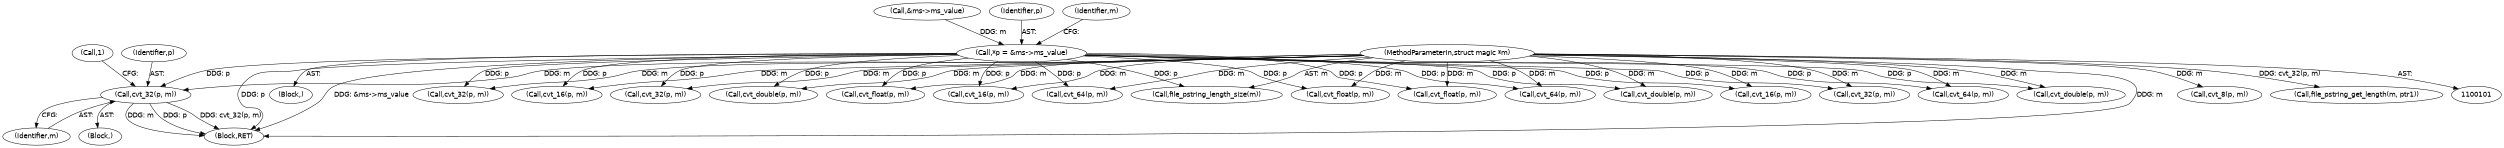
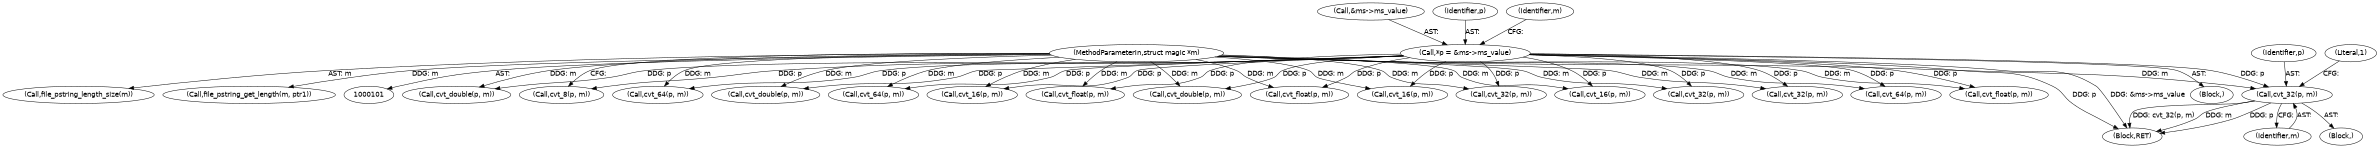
edge "(Call,&ms->ms_value)" -> "(Call,*p = &ms->ms_value)": label "DDG: m" -> "AST: "
node "(Call,1)": label "(Call,1)" -> "(Literal,1)"
edge "(Call,*p = &ms->ms_value)" -> "(Call,file_pstring_length_size(m))": now "(Call,*p = &ms->ms_value)" -> "(Call,cvt_8(p, m))"
edge "(MethodParameterIn,struct magic *m)" -> "(Call,cvt_8(p, m))": label "DDG: m" -> "CFG: "
edge "(MethodParameterIn,struct magic *m)" -> "(Call,file_pstring_get_length(m, ptr1))": label "DDG: cvt_32(p, m)" -> "DDG: m"
node "1100101": label "1100101" -> "1000101"
edge "(MethodParameterIn,struct magic *m)" -> "(Block,RET)": removed, label "DDG: m"
